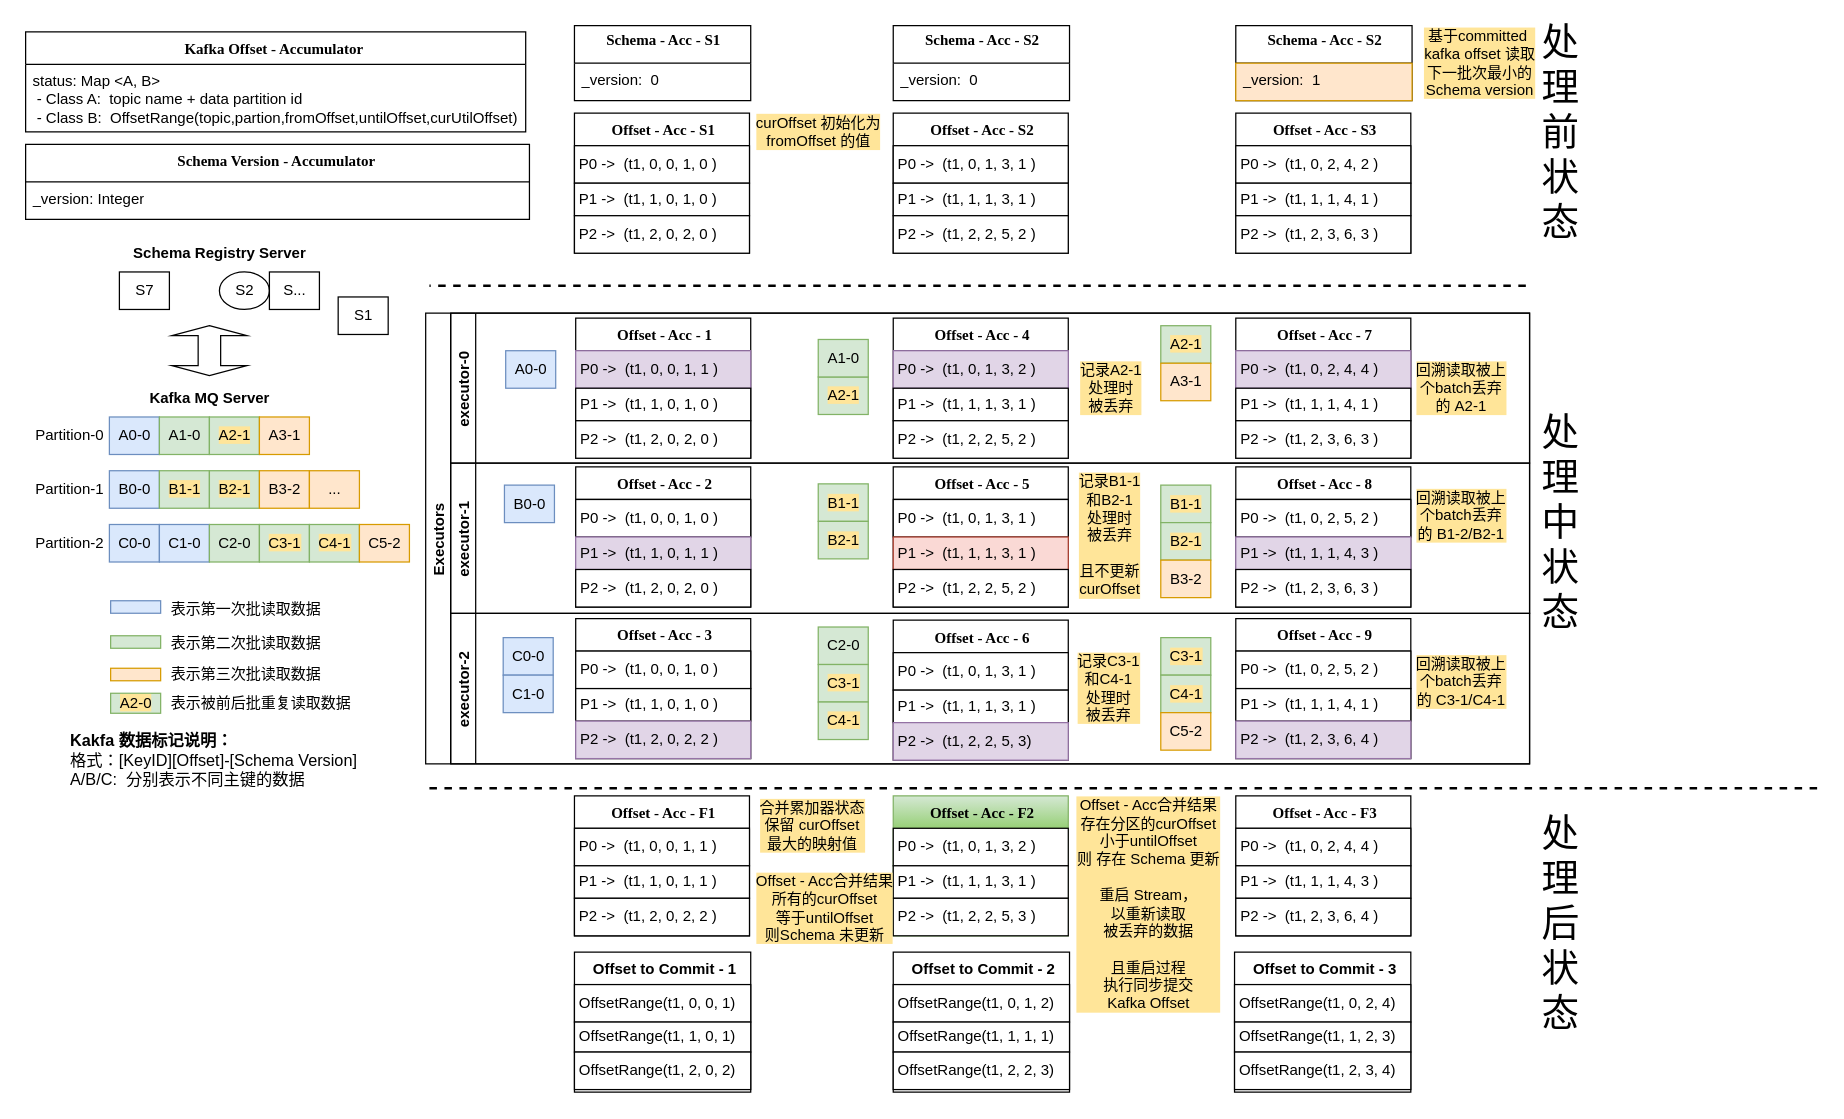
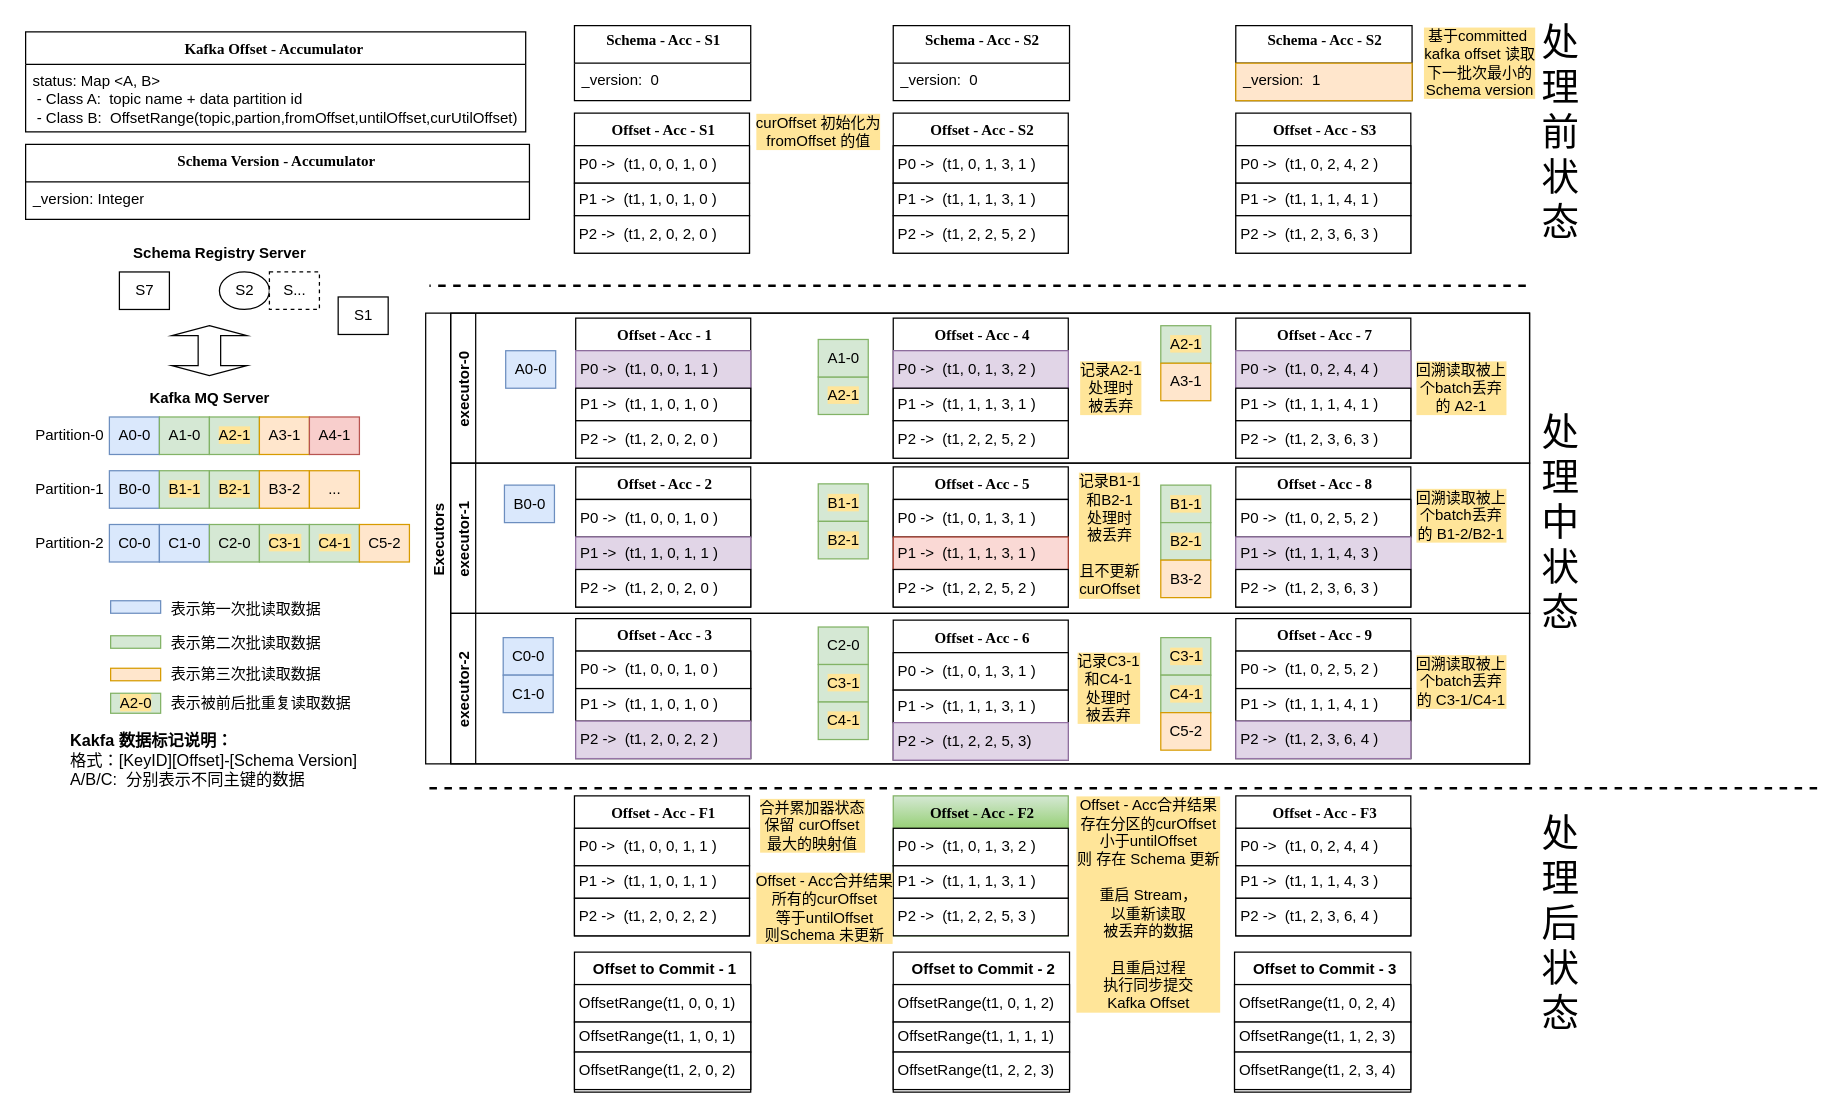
node "S...": style solid -> dashed
node "A4-1": added
